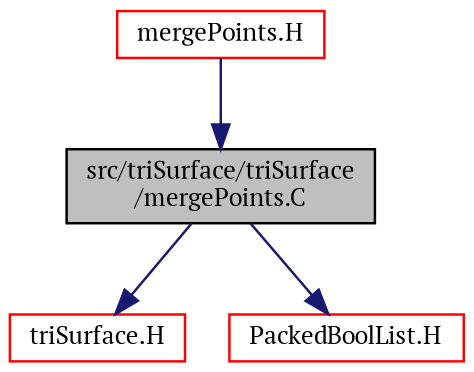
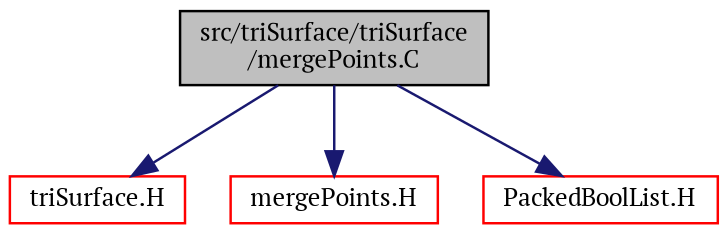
edge "mergePoints.H" -> "src/triSurface/triSurface /mergePoints.C": reversed
